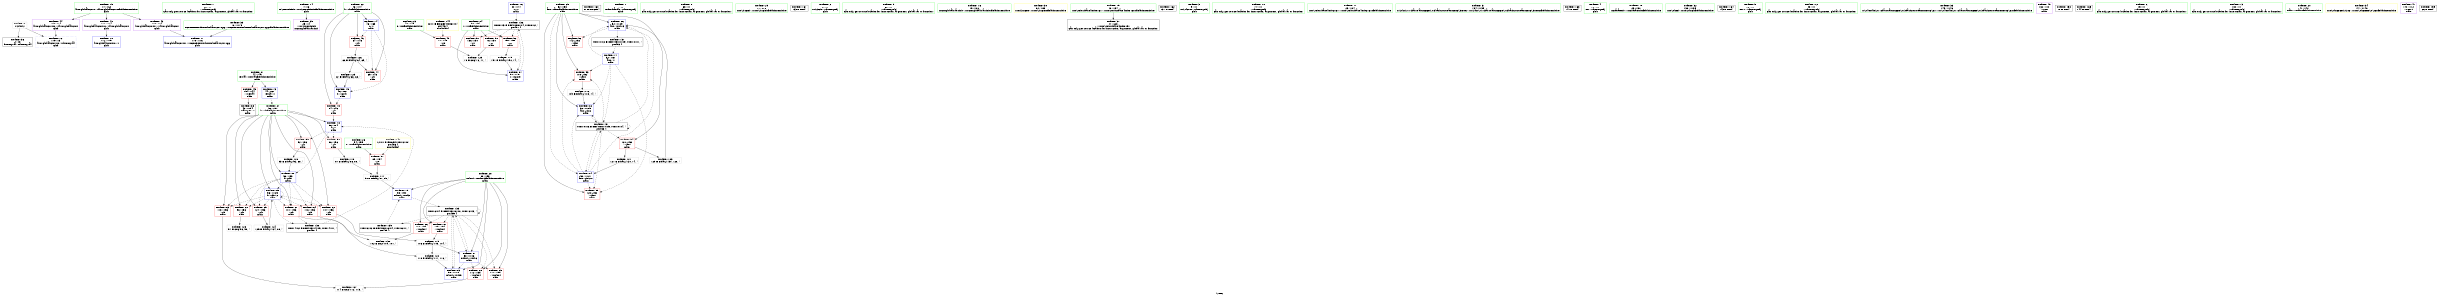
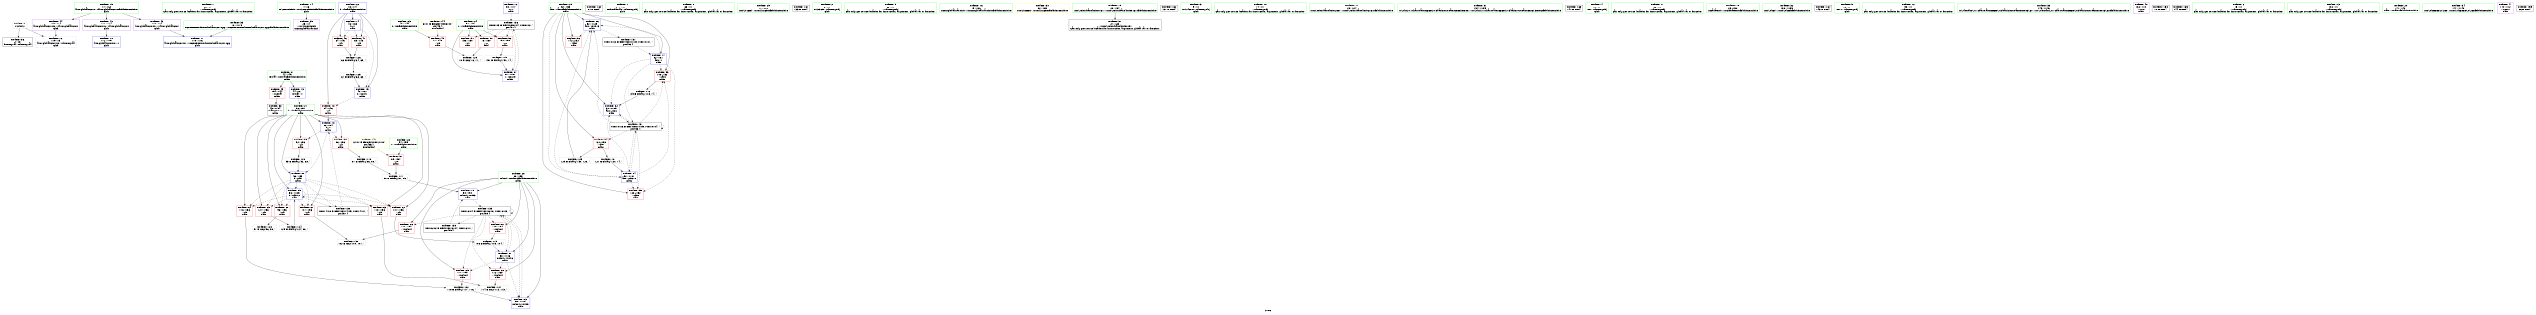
node "NodeID: 22": color green -> blue
node "NodeID: 11": added
node "NodeID: 34": color yellow -> green
node "NodeID: 160": text "81 = ENCHI()" -> "81 = PHI()"
edge "NodeID: 25" -> "NodeID: 77": added
node "NodeID: 50": text "main" -> "field"
edge "NodeID: 126" -> "NodeID: 47": reversed
edge "NodeID: 61" -> "NodeID: 138": now "NodeID: 80" -> "NodeID: 138"
edge "NodeID: 115" -> "NodeID: 122": now "NodeID: 69" -> "NodeID: 122"
